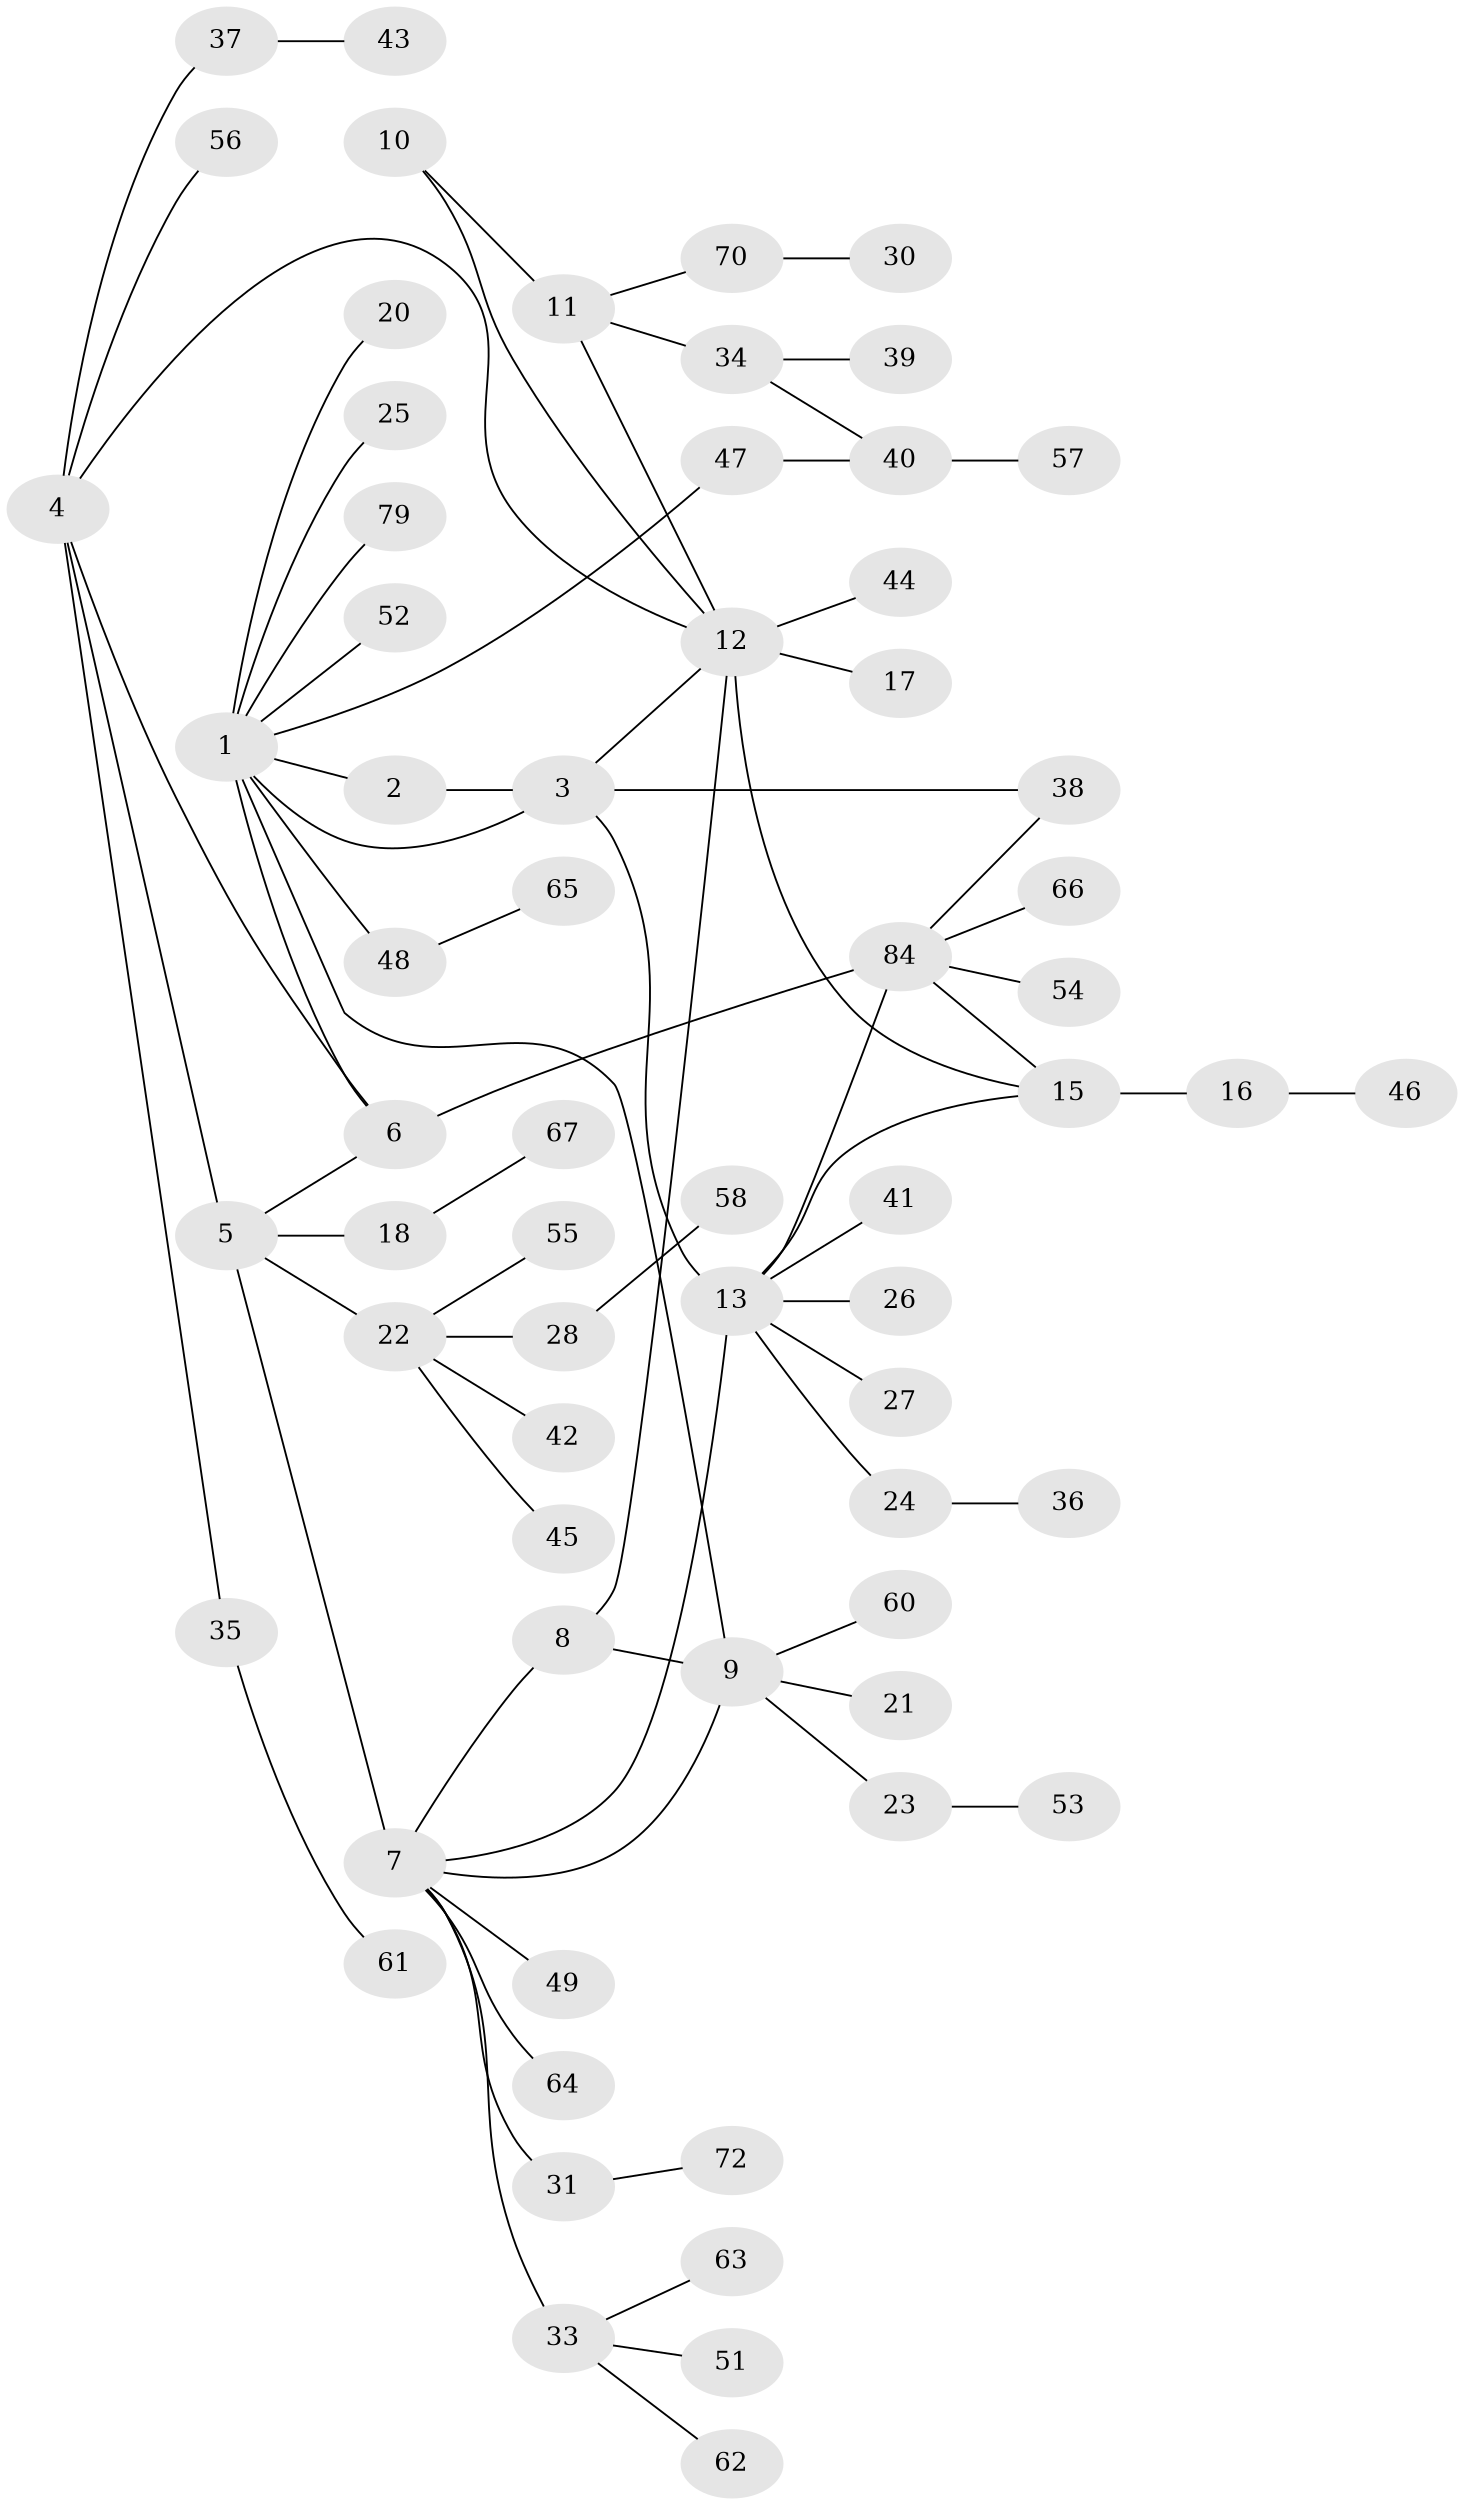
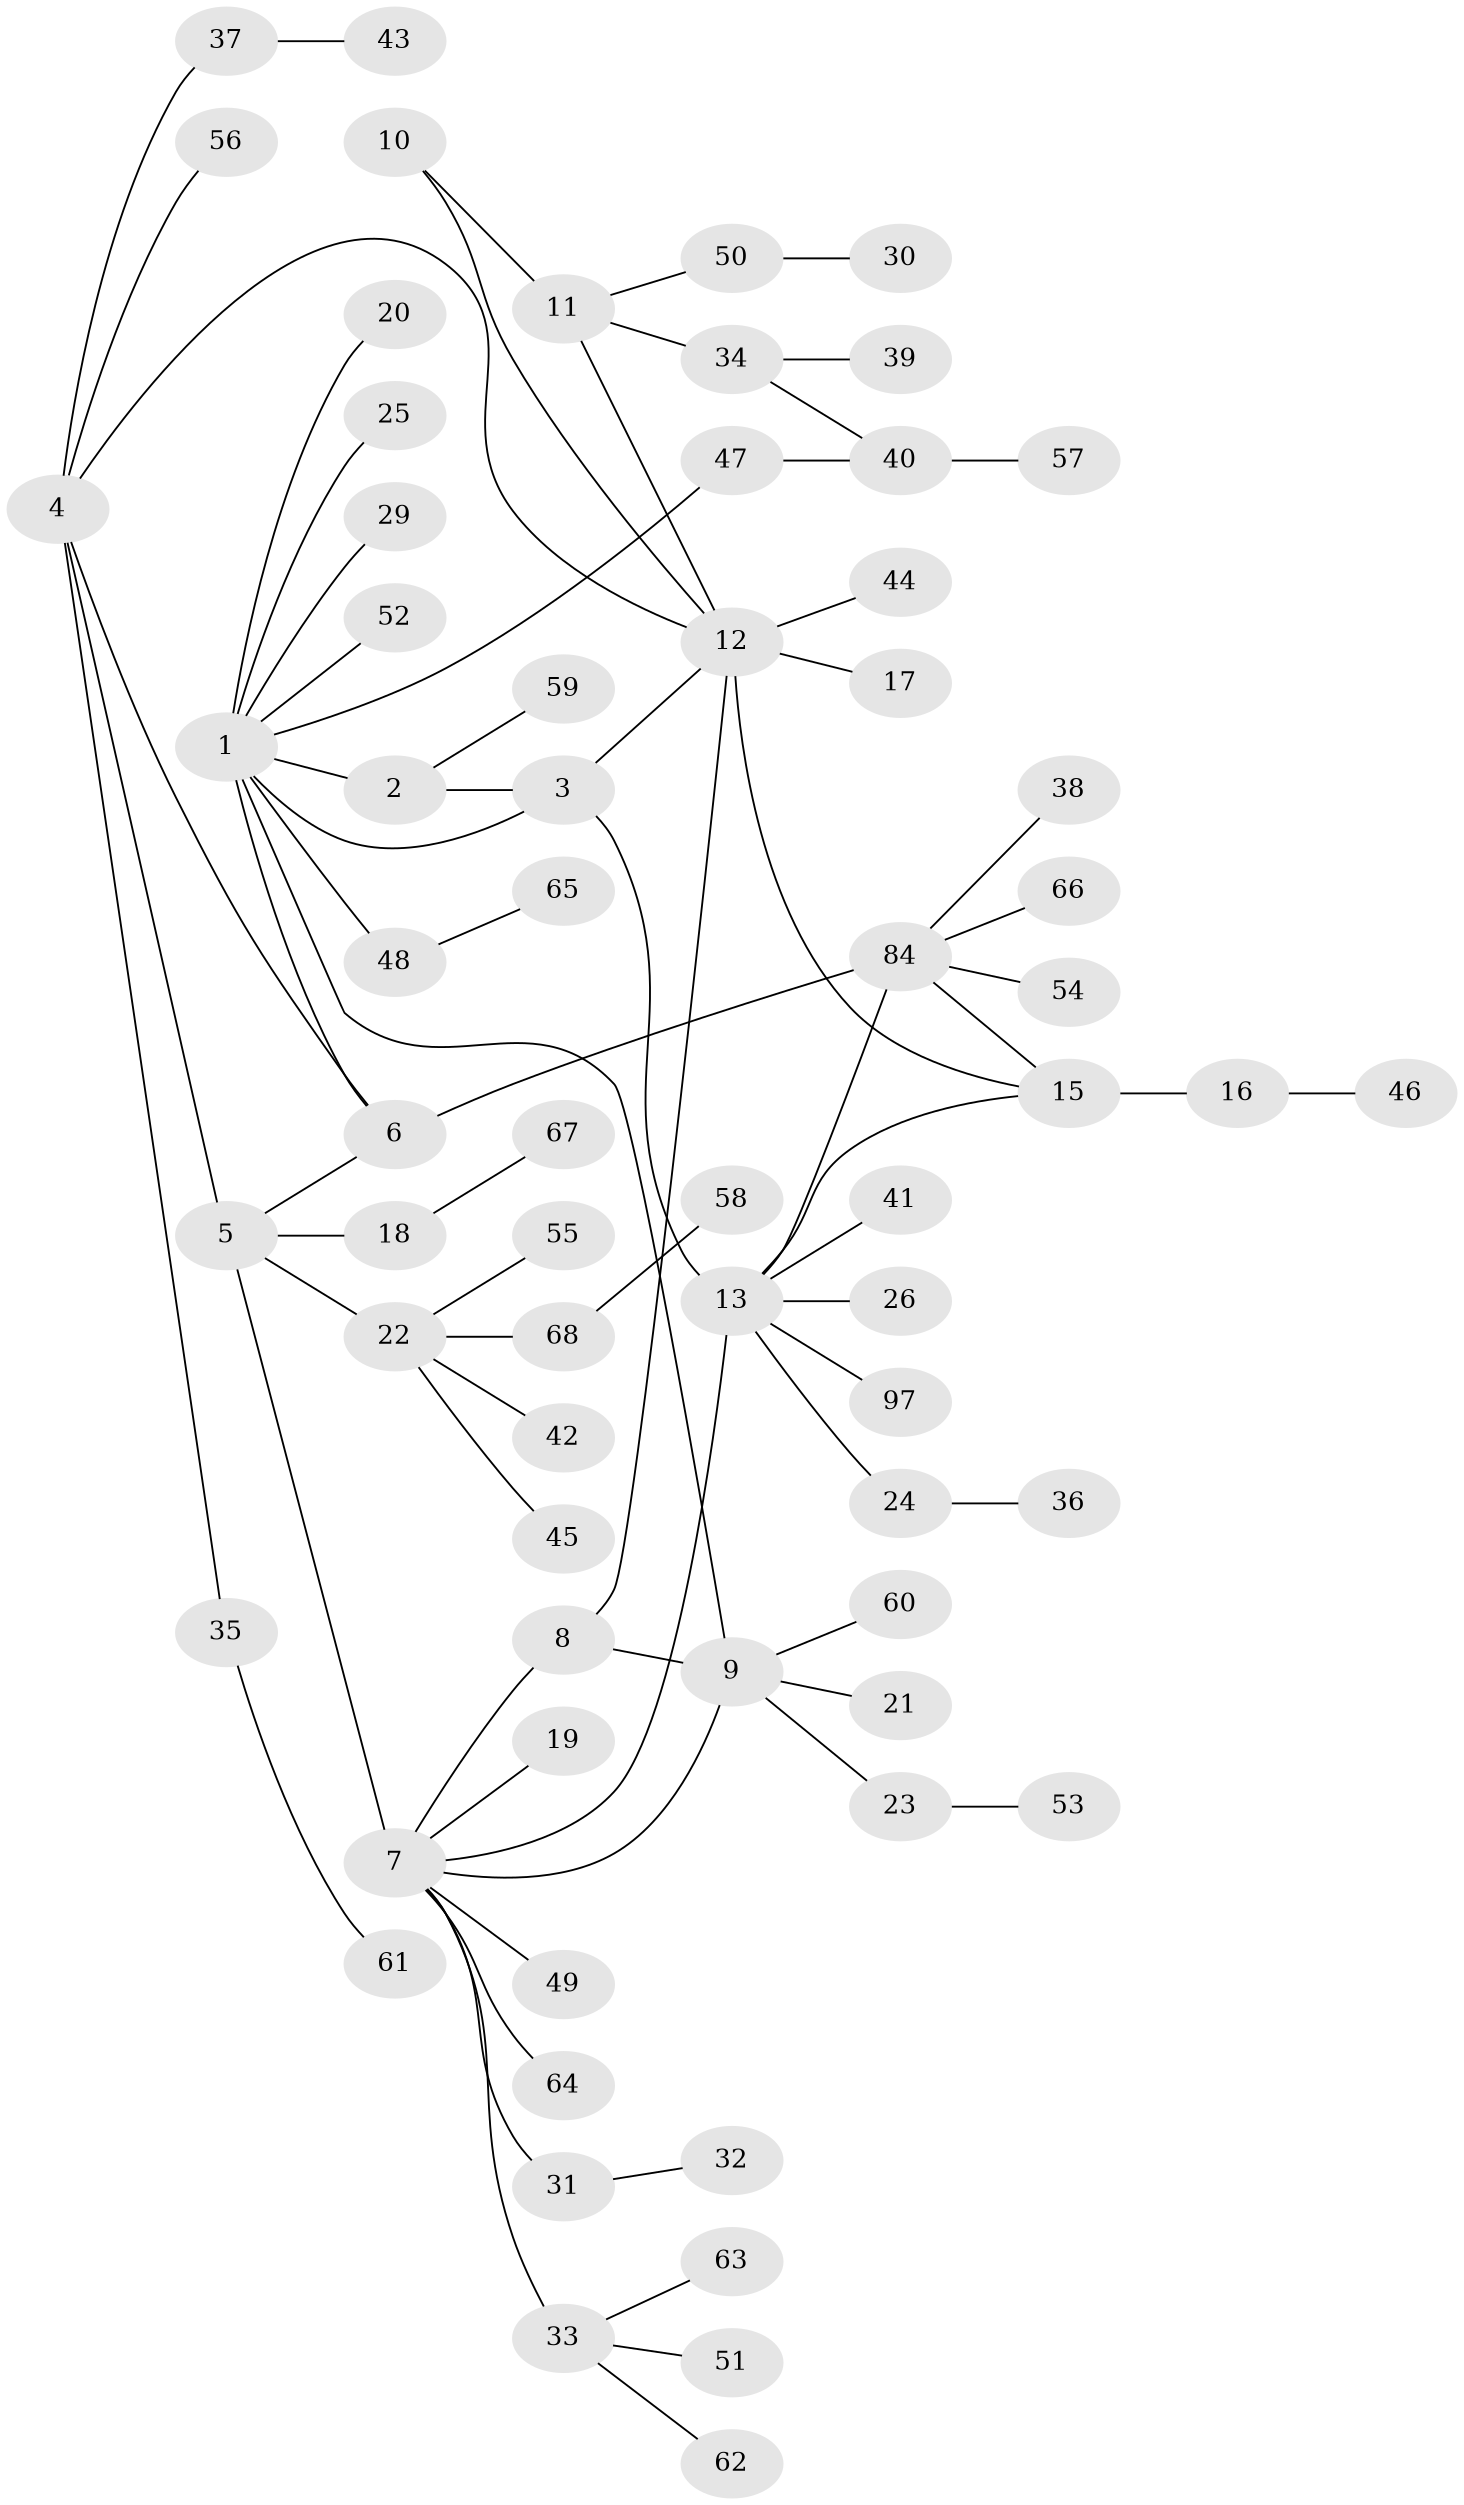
node "70": label "70" -> "50"
node "79": label "79" -> "29"
node "59": added
edge "3" -- "38": removed
node "28": label "28" -> "68"
node "27": label "27" -> "97"
node "19": added
node "72": label "72" -> "32"
